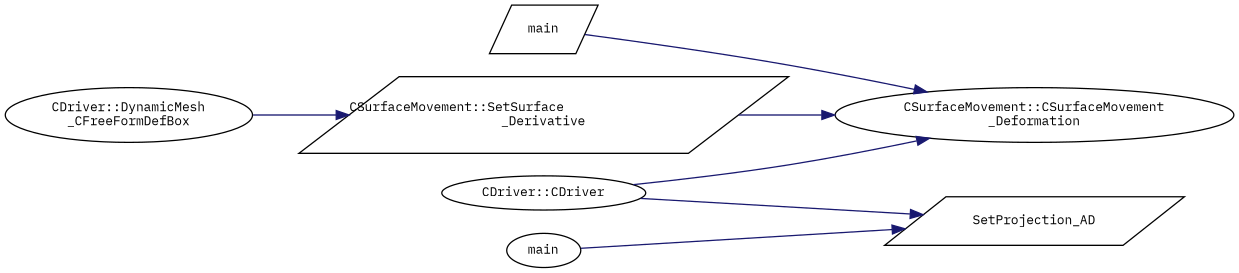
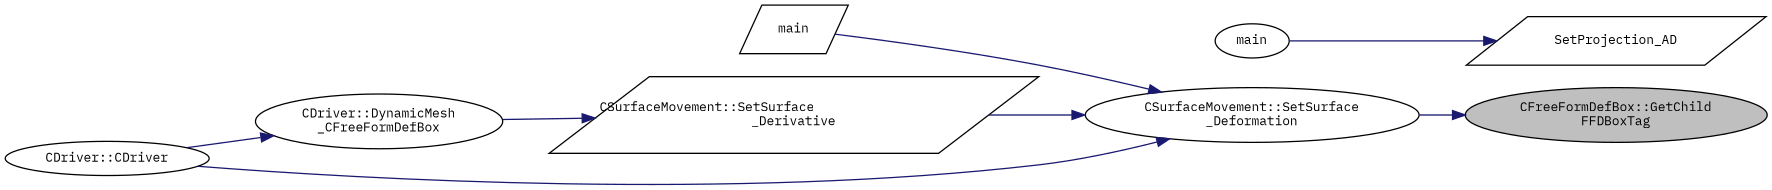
node "CSurfaceMovement::CSurfaceMovement _Deformation": label "CSurfaceMovement::CSurfaceMovement _Deformation" -> "CSurfaceMovement::SetSurface _Deformation"
node "CFreeFormDefBox::GetChild FFDBoxTag": added
edge "CDriver::CDriver" -> "SetProjection_AD": now "CDriver::CDriver" -> "CDriver::DynamicMesh _CFreeFormDefBox"
